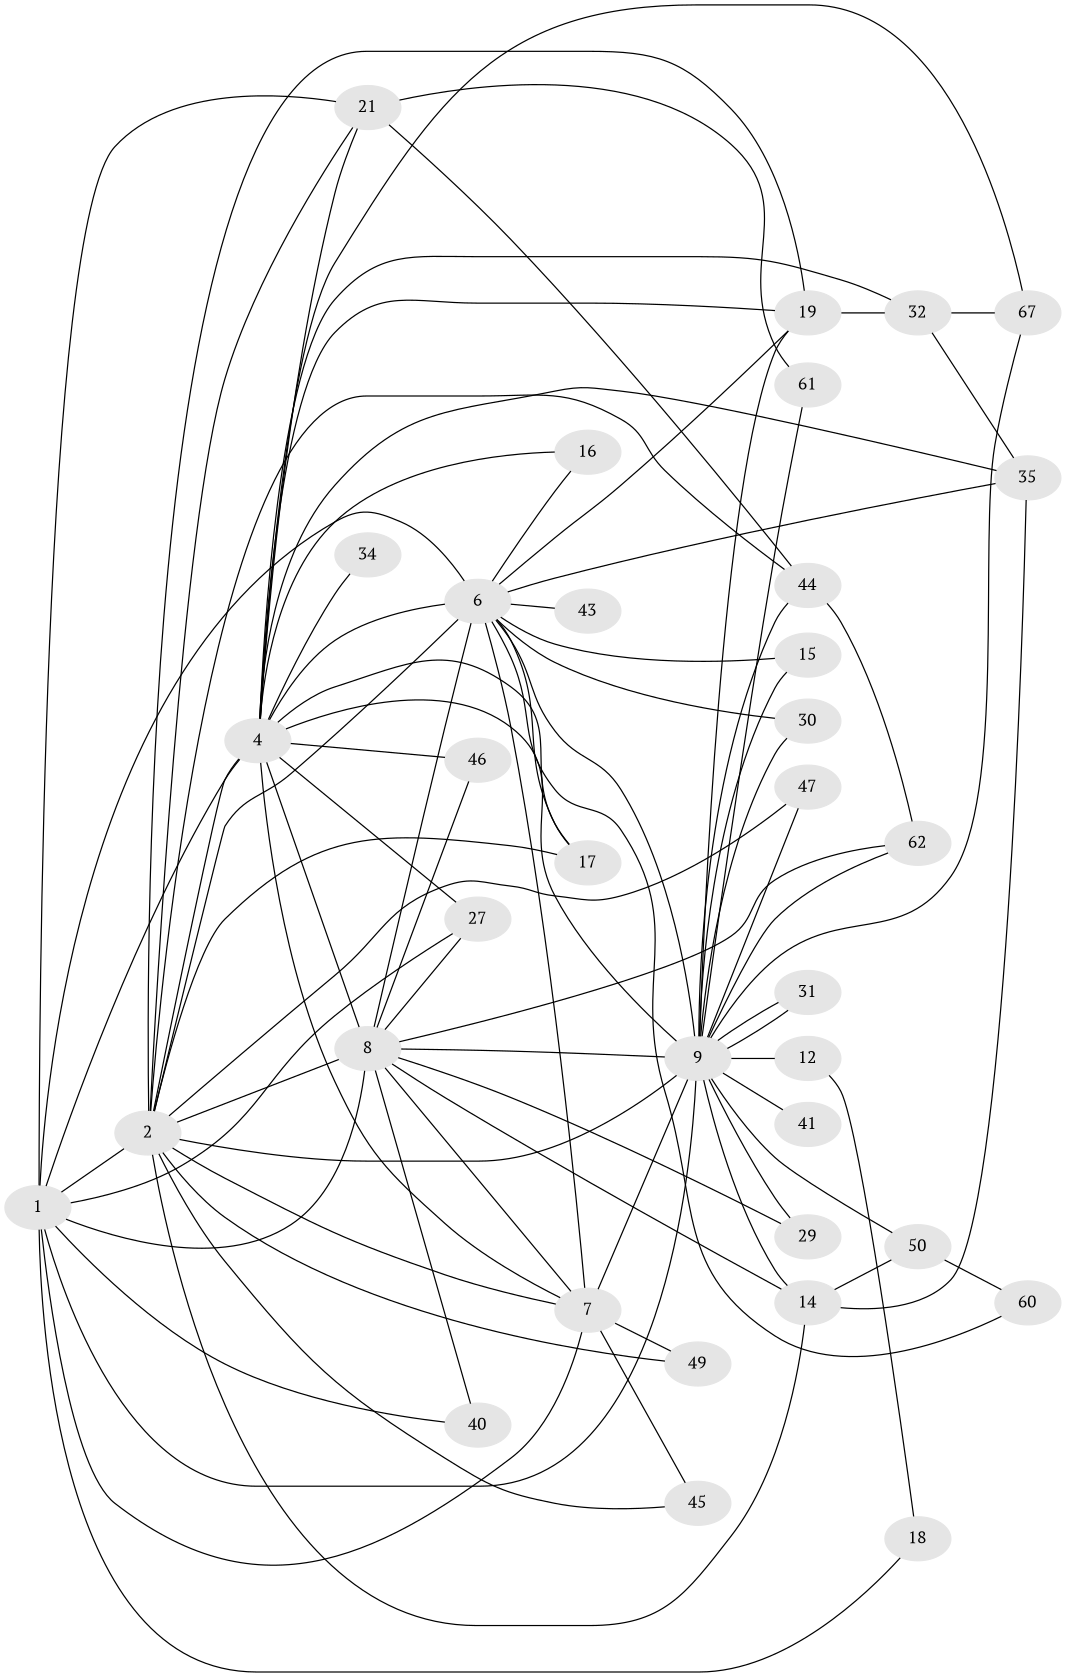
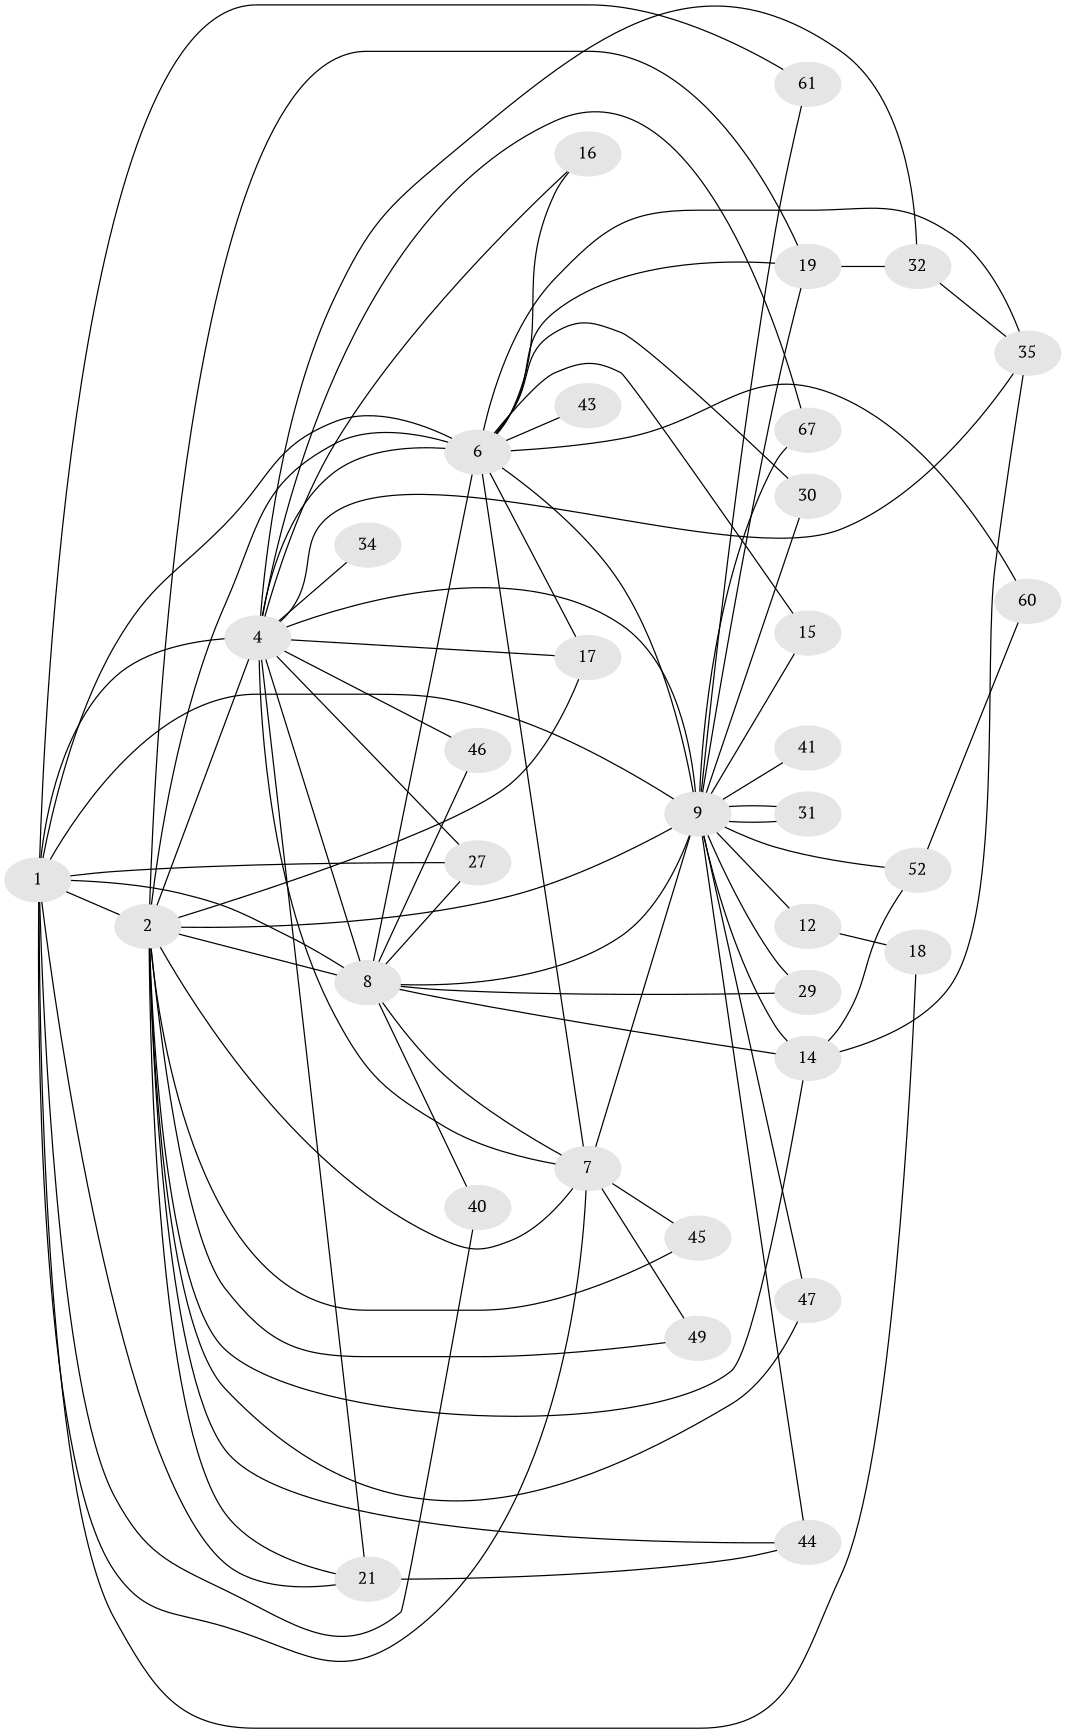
edge "21" -- "61": now "1" -- "61"
edge "32" -- "67": removed
edge "19" -- "4": removed
node "62": removed
node "50": label "50" -> "52"
